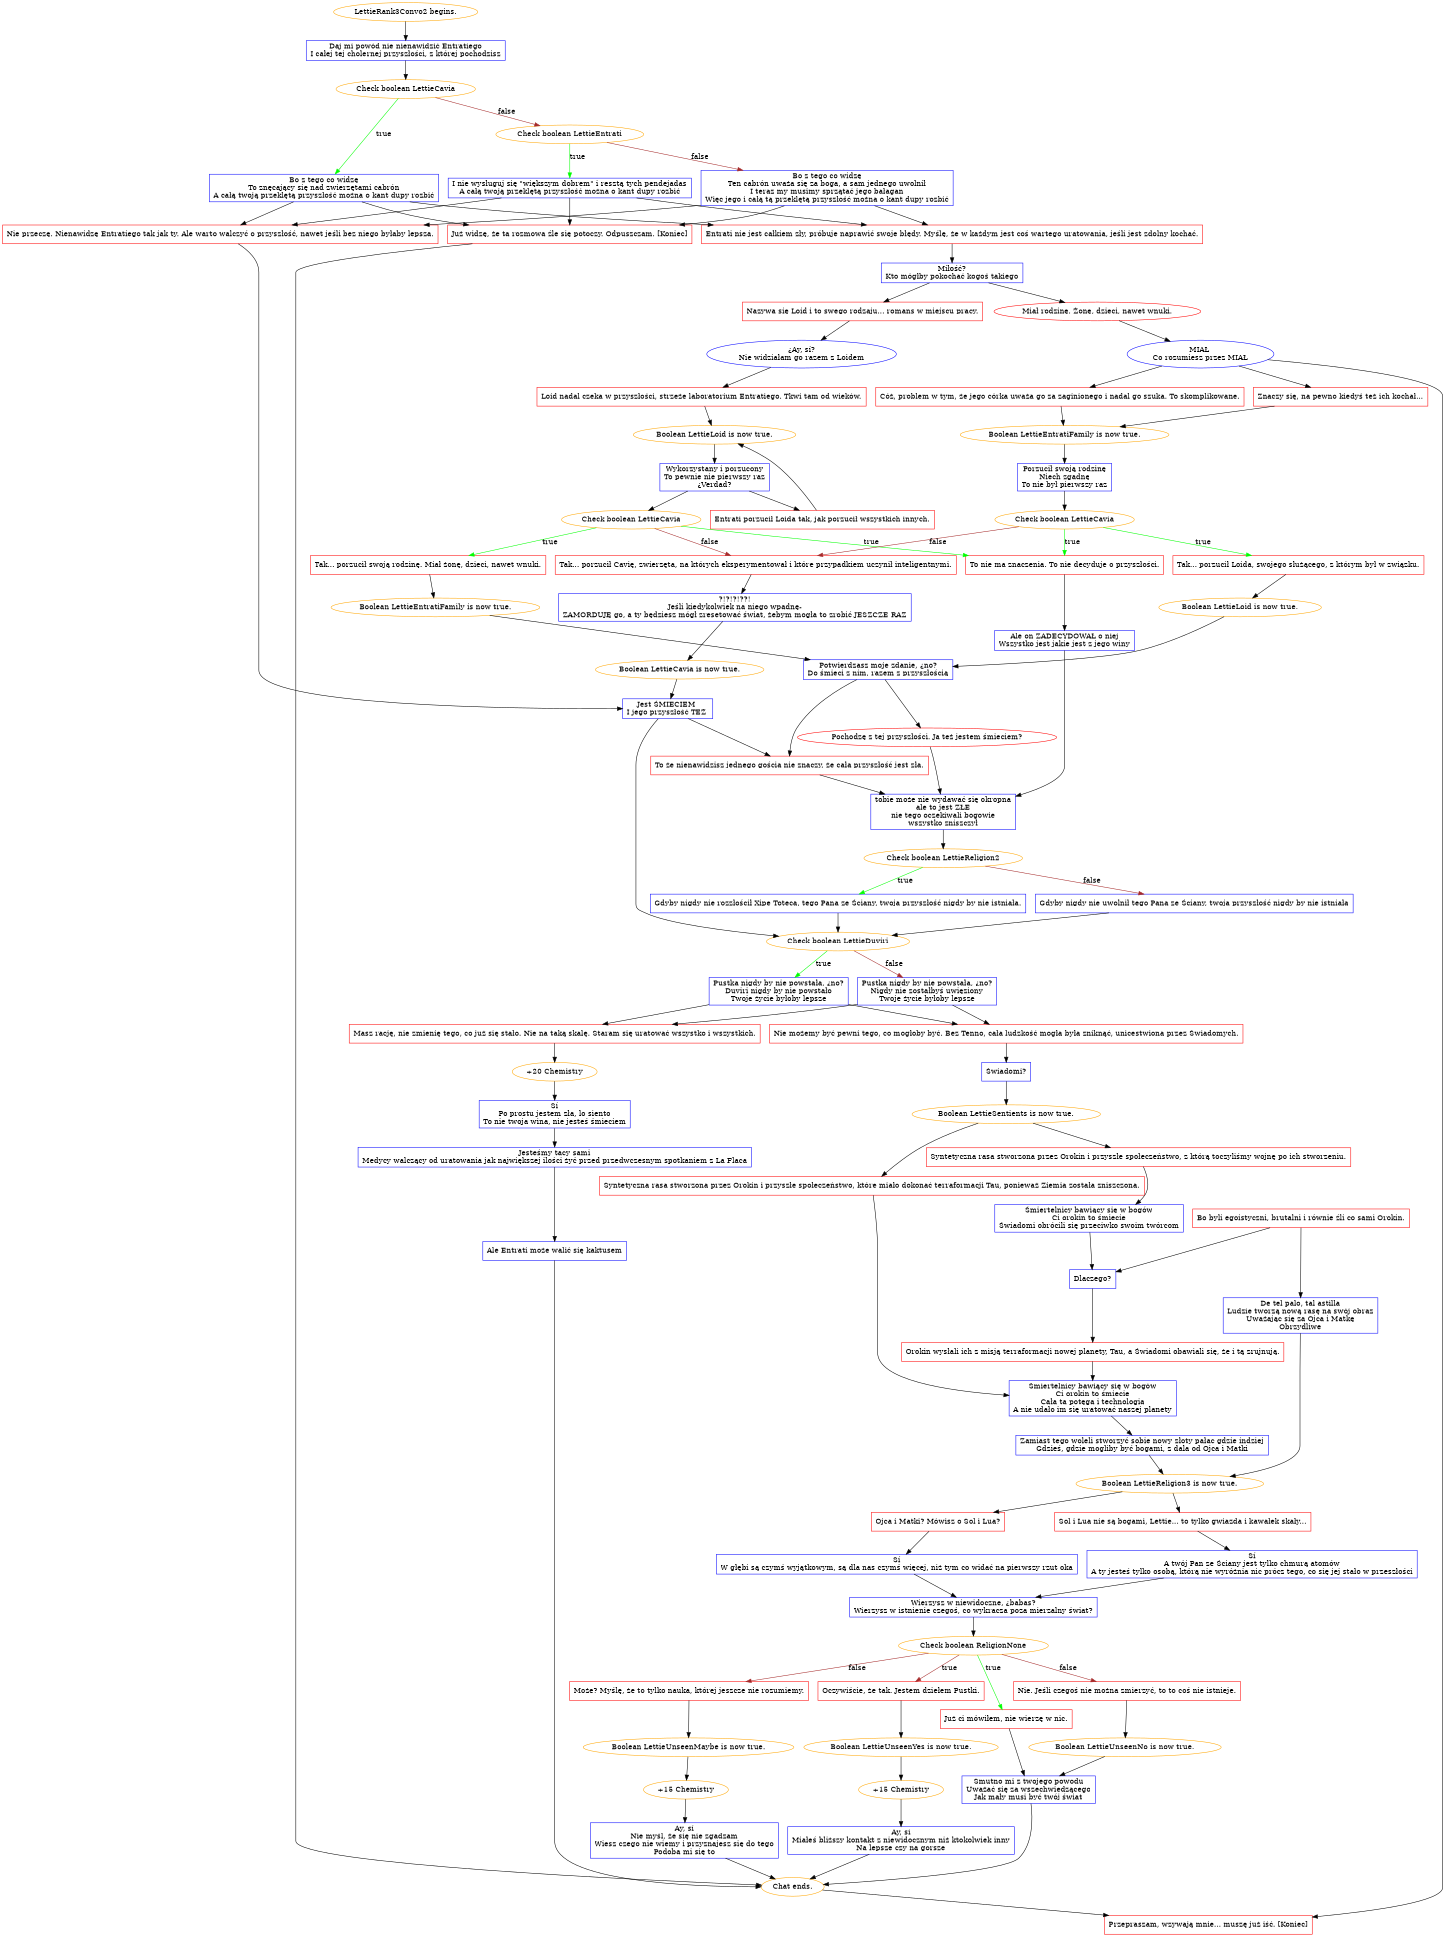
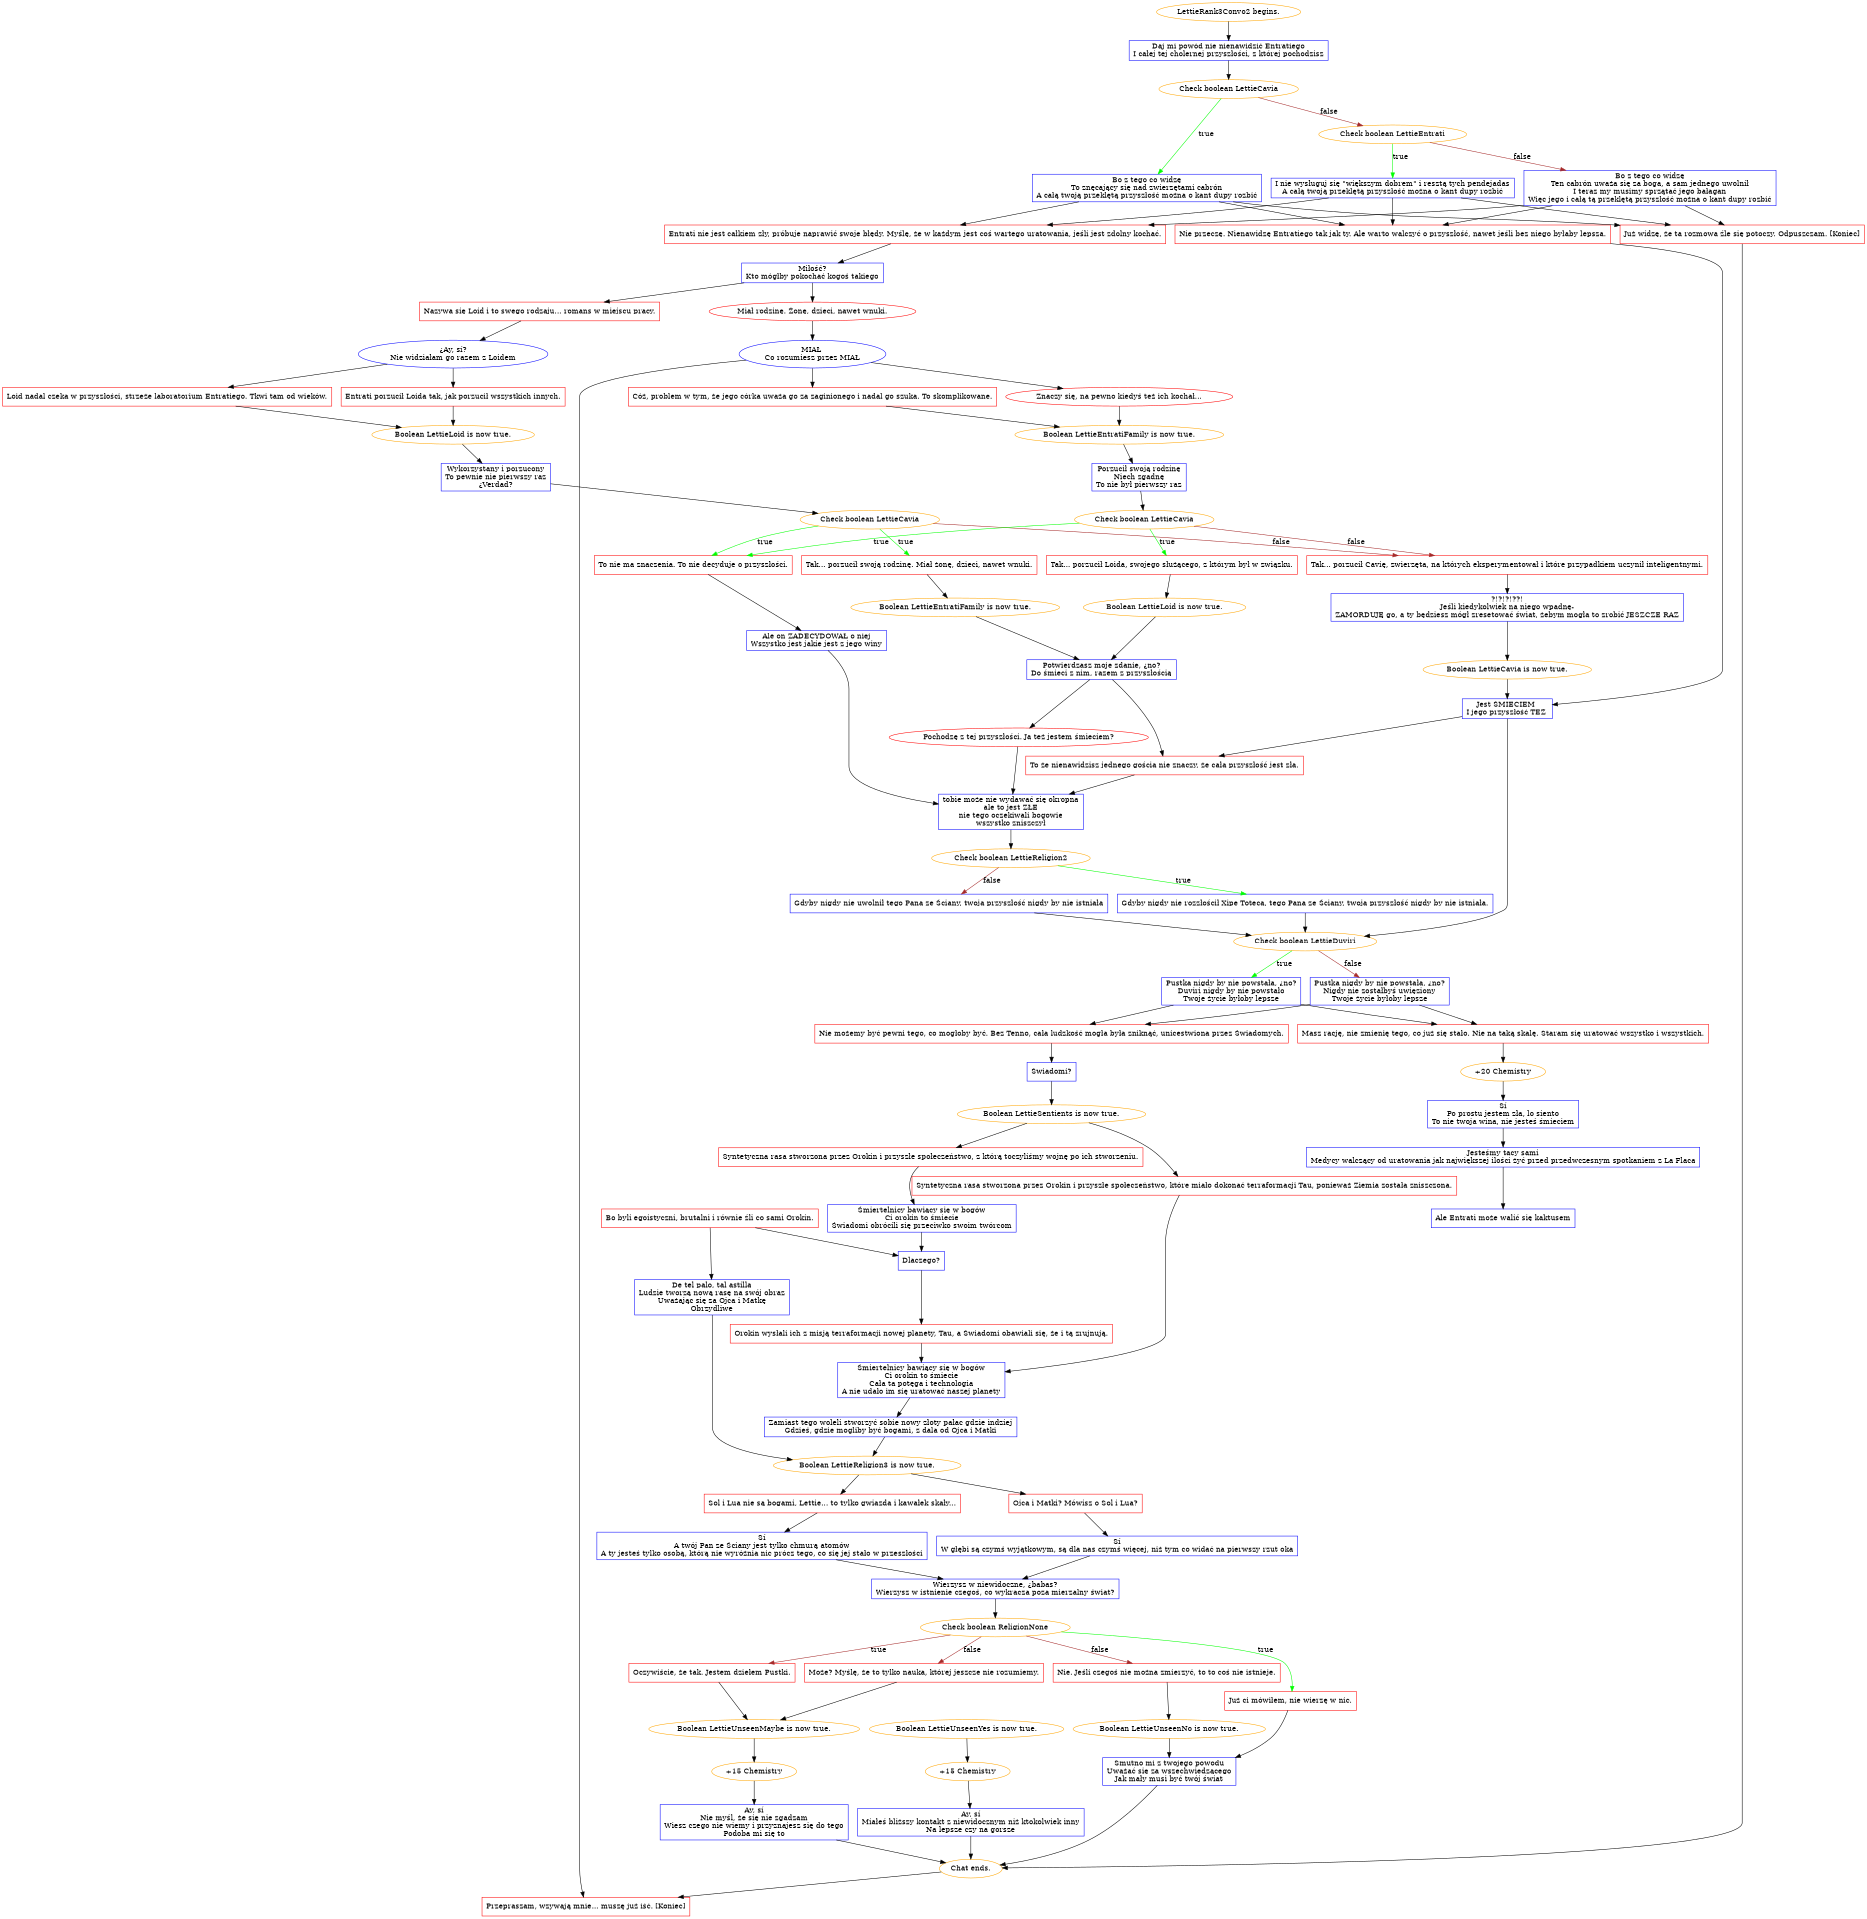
node "Znaczy się, na pewno kiedyś też ich kochał...": shape box -> ellipse
edge "Wykorzystany i porzucony To pewnie nie pierwszy raz ¿Verdad?" -> "Entrati porzucił Loida tak, jak porzucił wszystkich innych.": now "¿Ay, sí? Nie widziałam go razem z Loidem" -> "Entrati porzucił Loida tak, jak porzucił wszystkich innych."
edge "Ale Entrati może walić się kaktusem" -> "Chat ends.": removed
edge "Oczywiście, że tak. Jestem dziełem Pustki." -> "Boolean LettieUnseenYes is now true.": now "Oczywiście, że tak. Jestem dziełem Pustki." -> "Boolean LettieUnseenMaybe is now true."
